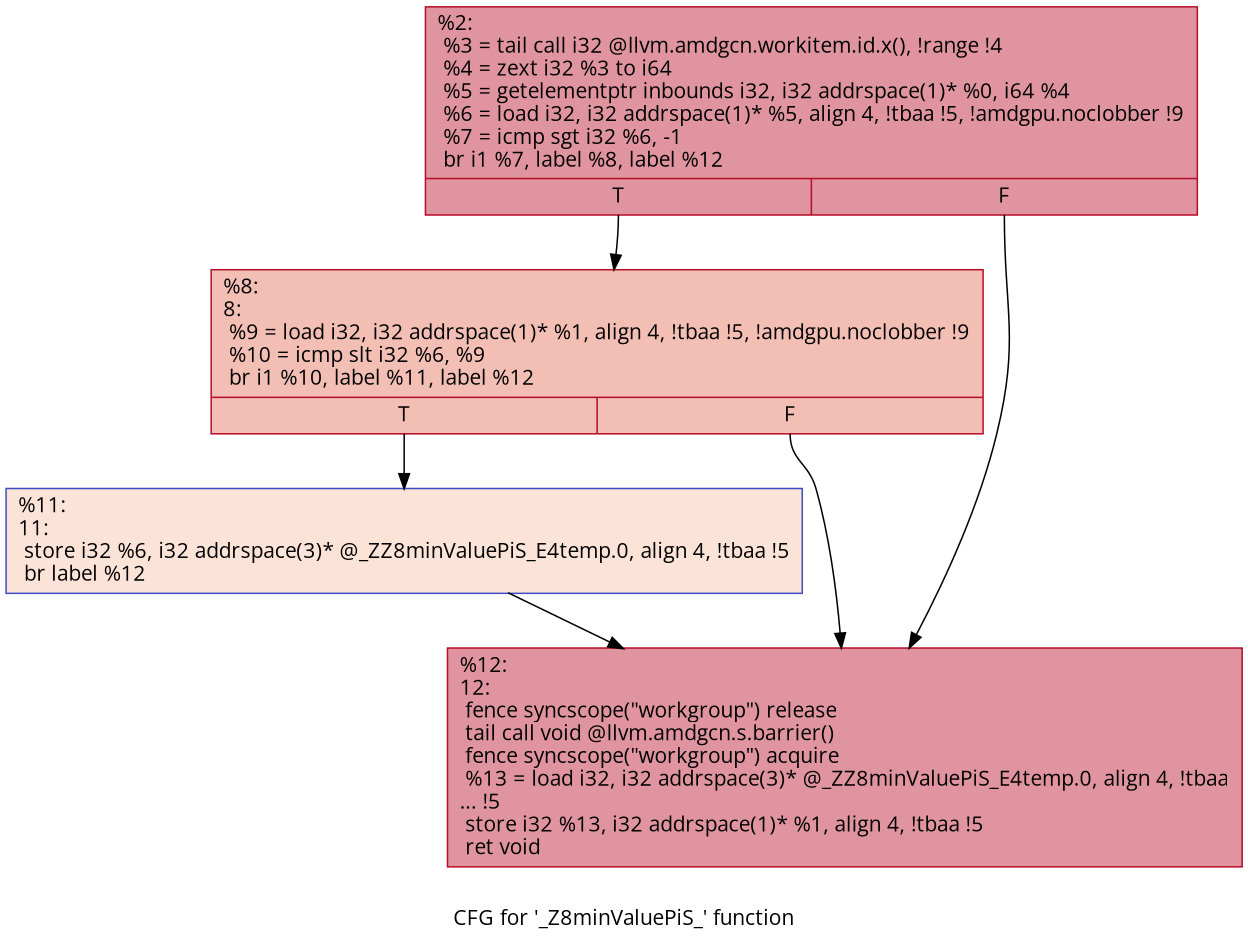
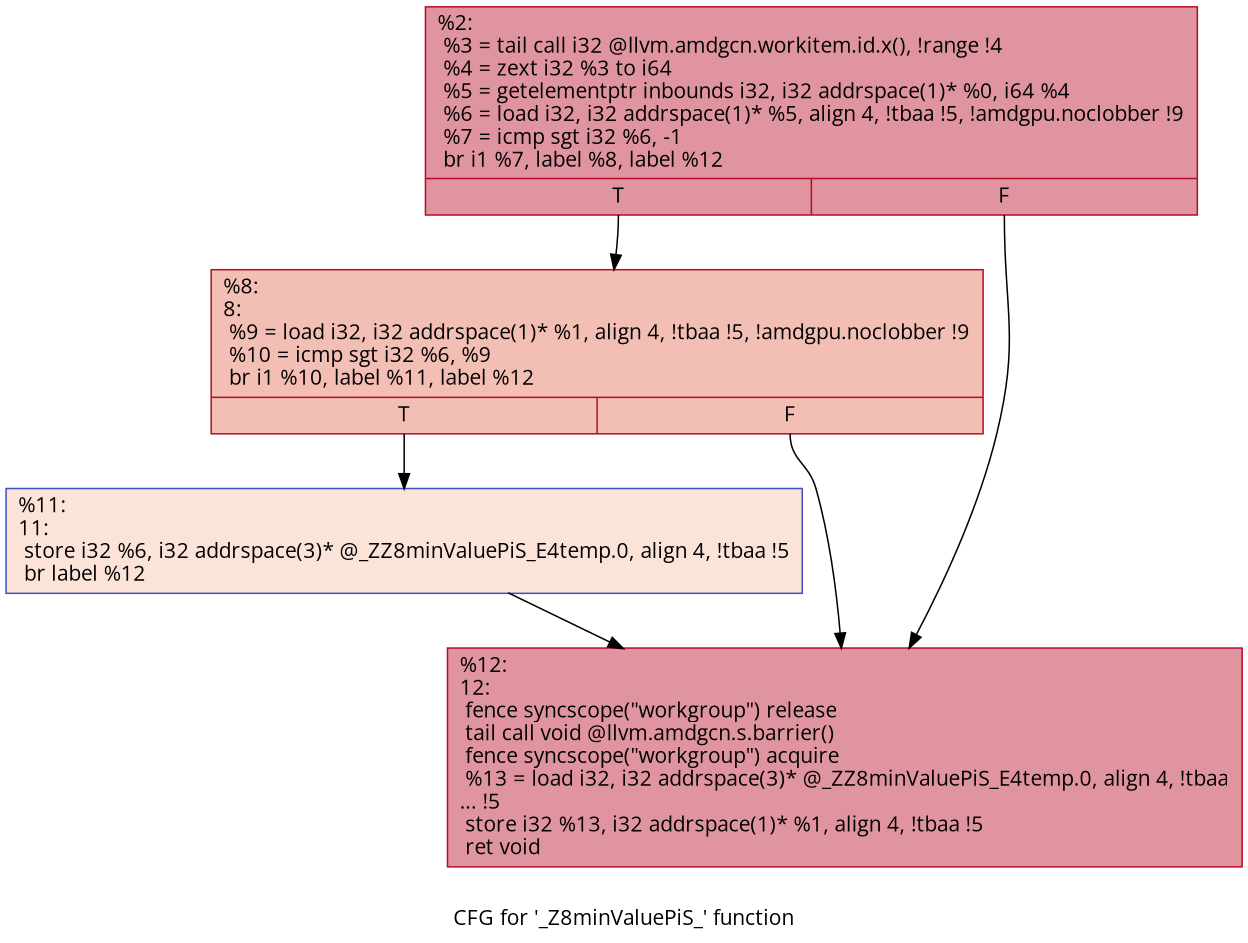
node "%8:": text "%10 = icmp slt i32 %6, %9" -> "%10 = icmp sgt i32 %6, %9"
